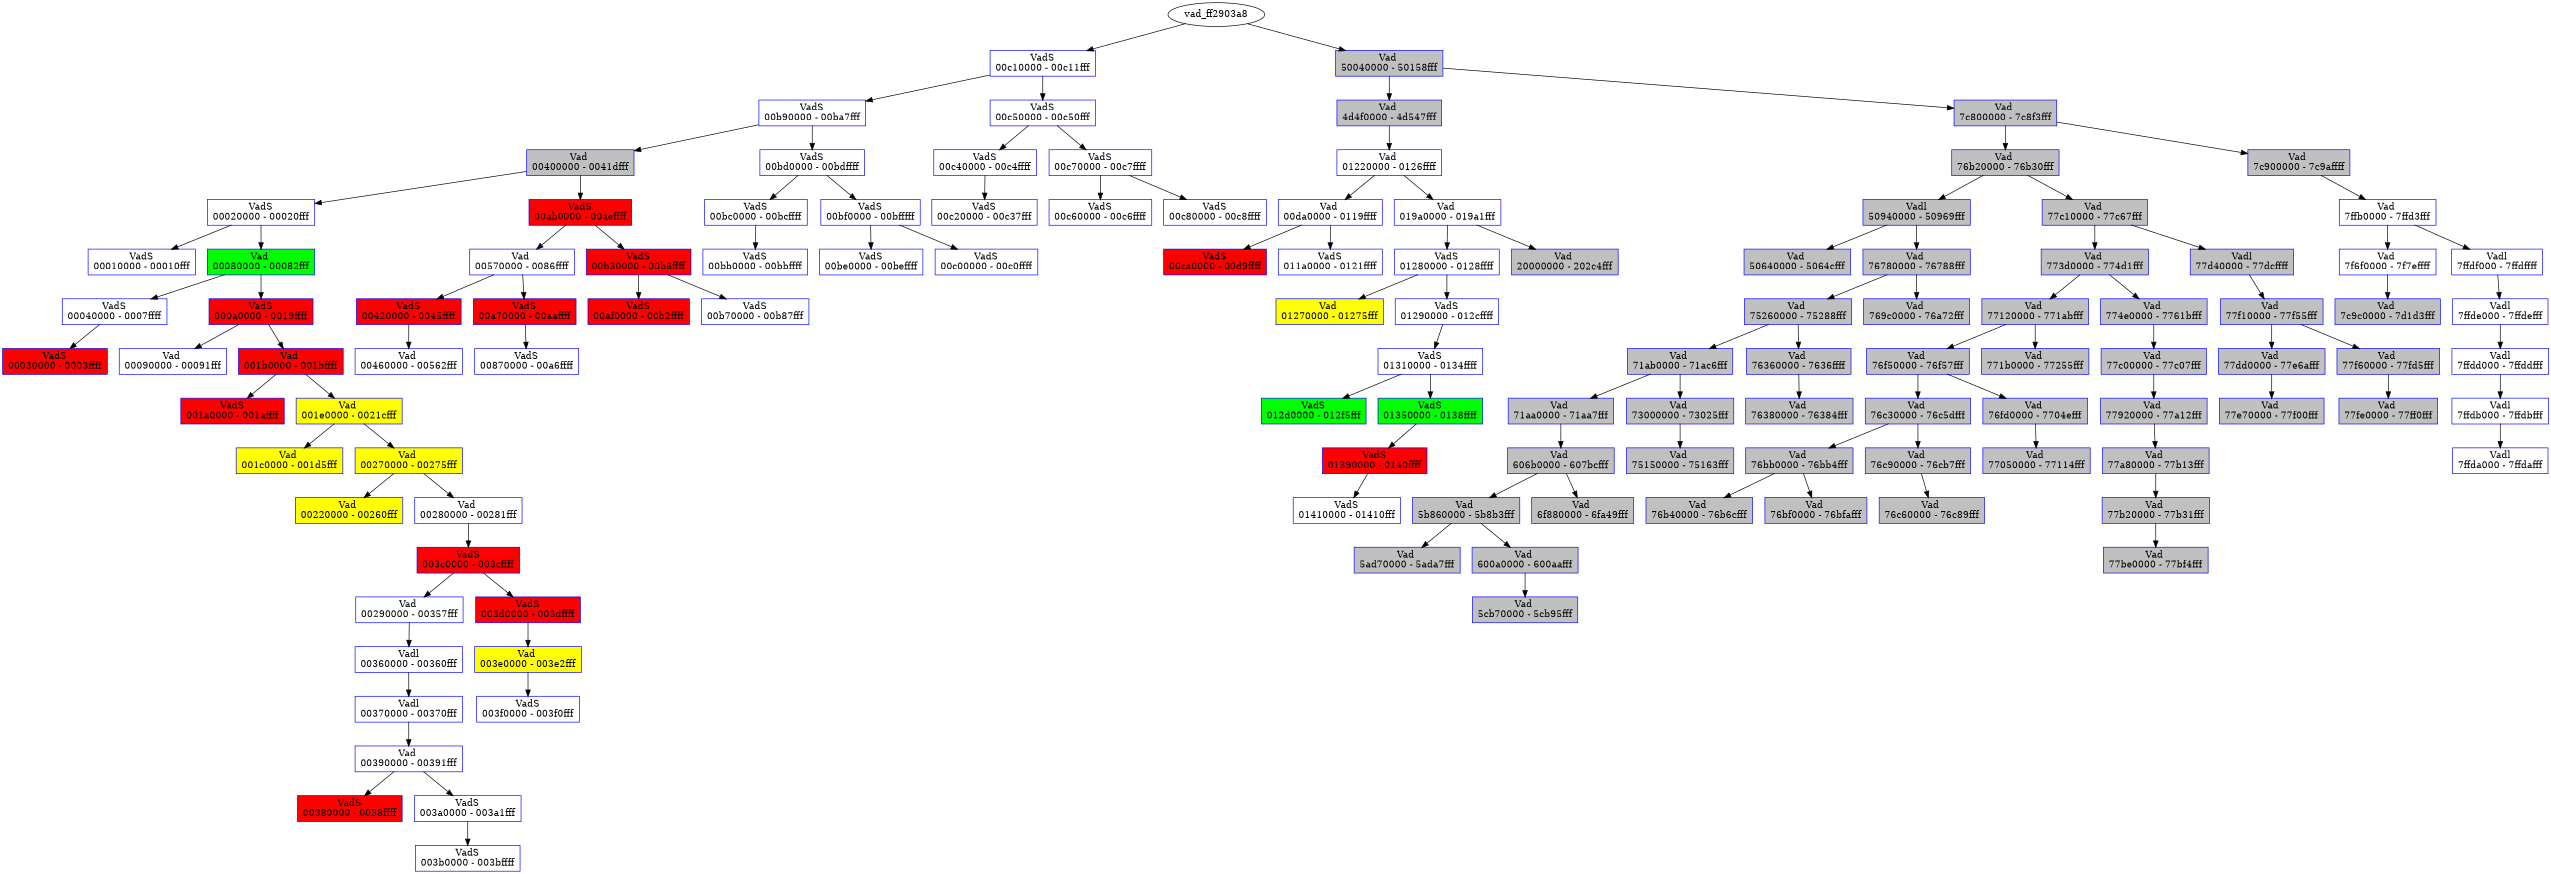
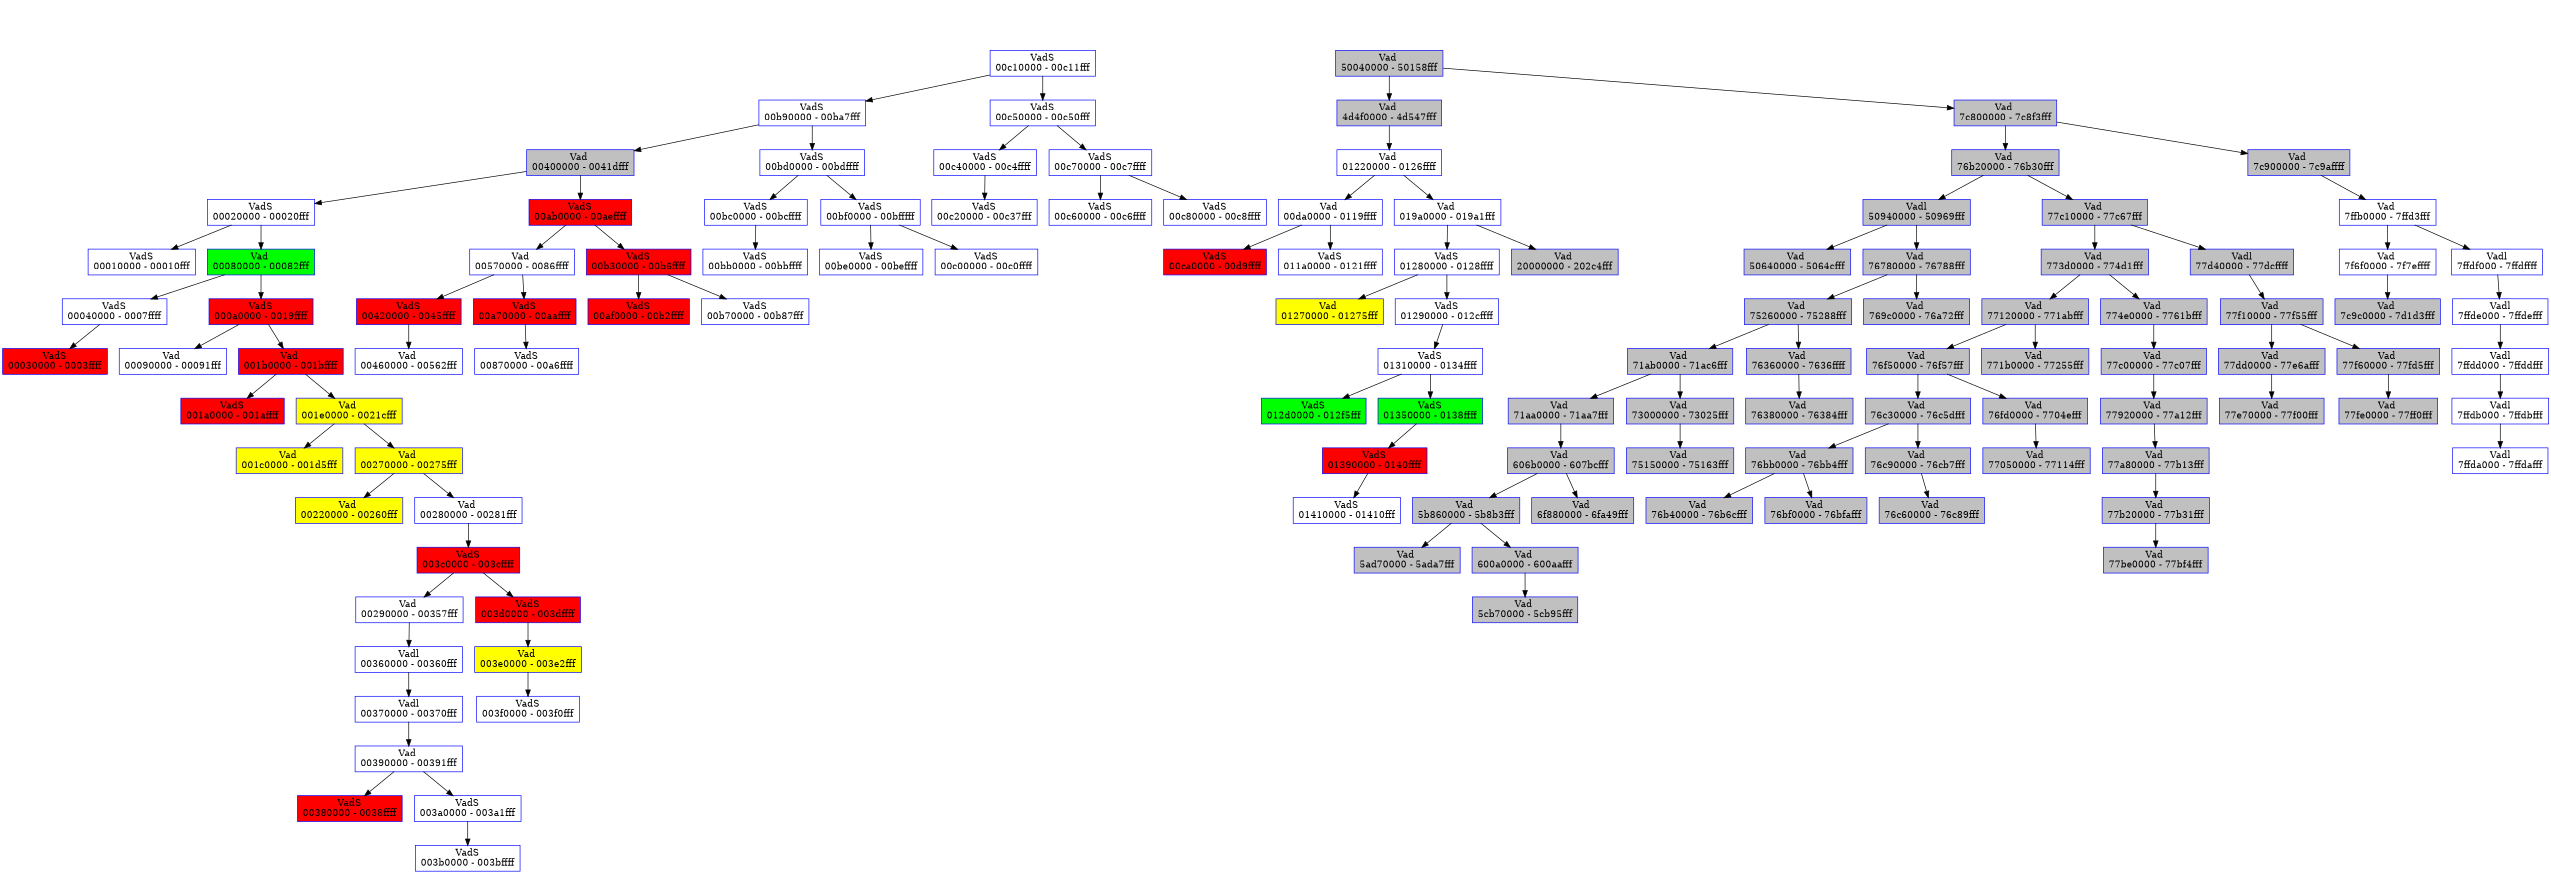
node "vad_ff2903a8": removed
